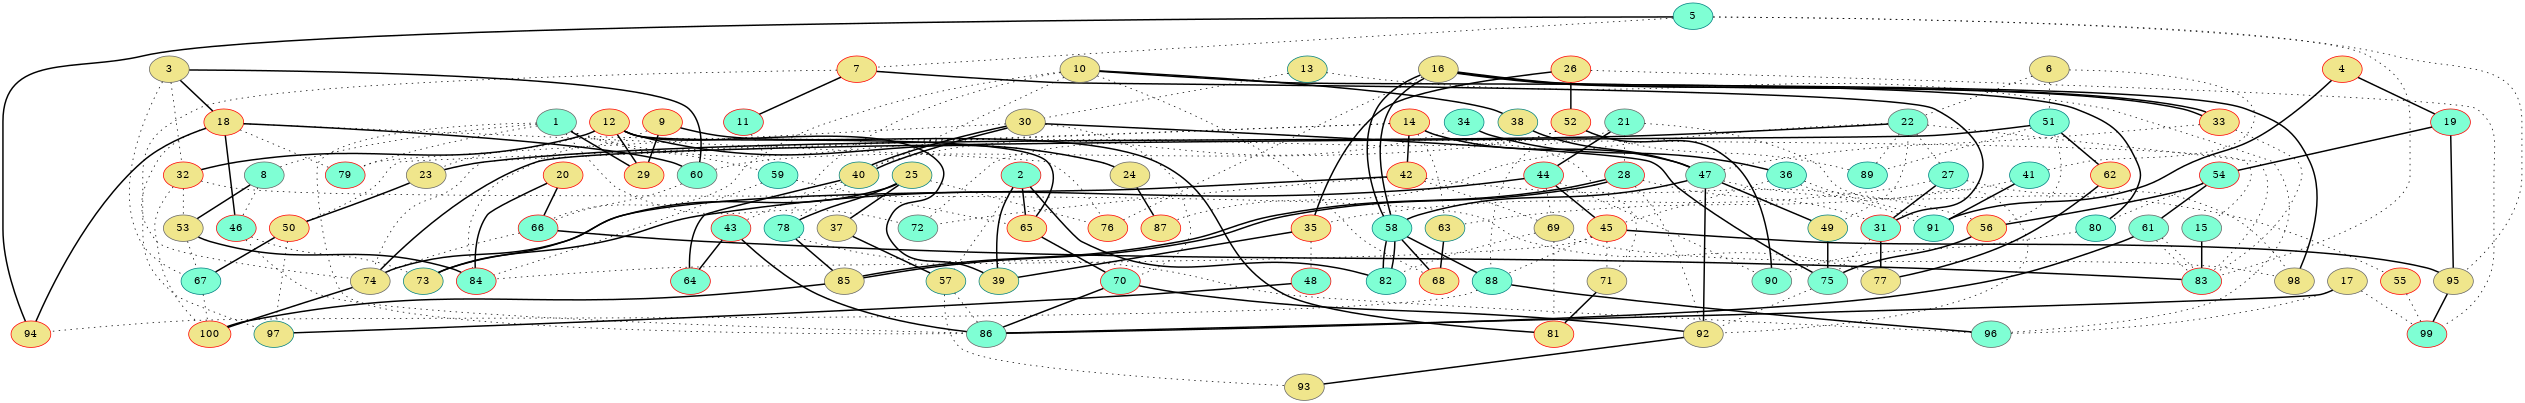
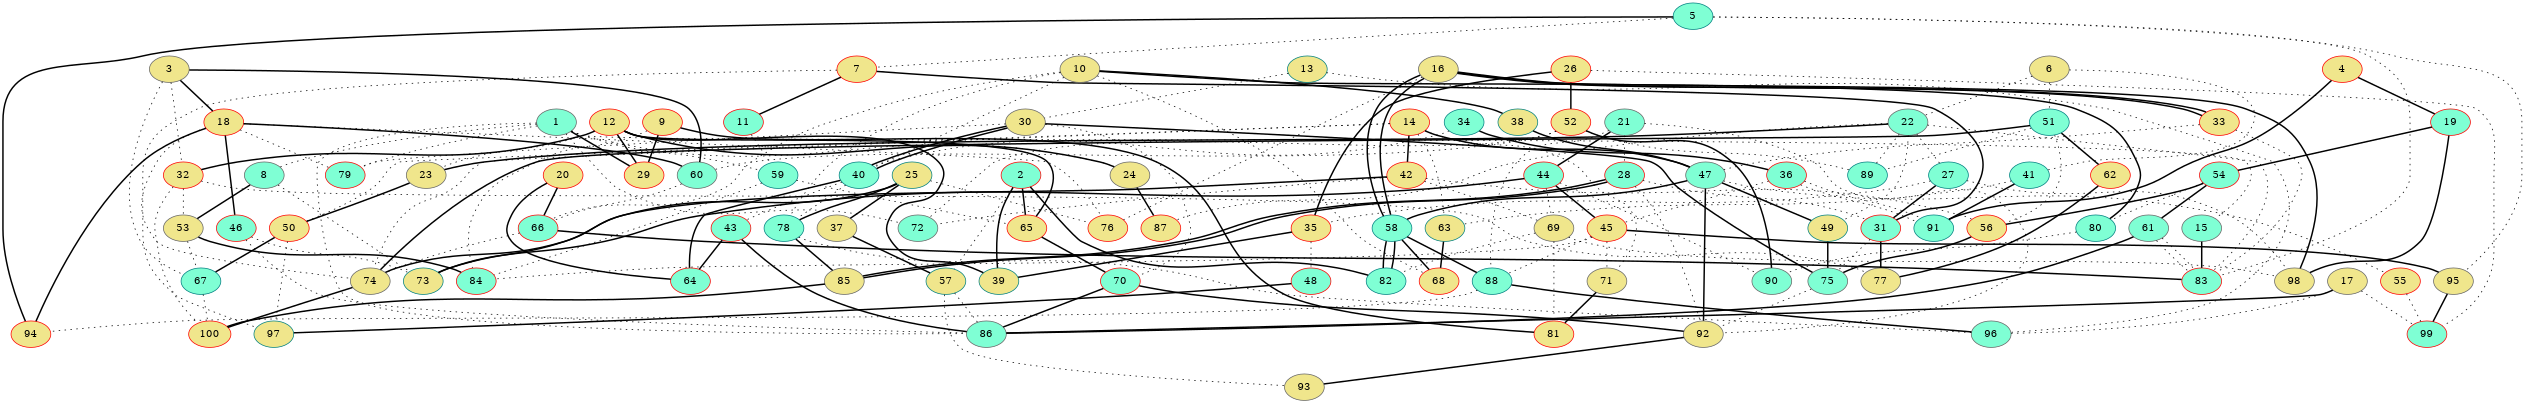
node "40": fillcolor khaki -> aquamarine
node "36": color teal -> red
edge "8" -- "46": now "8" -- "73"
edge "19" -- "95": now "19" -- "98"
edge "20" -- "84": now "20" -- "64"
